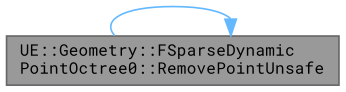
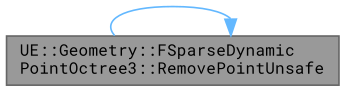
node "UE::Geometry::FSparseDynamic PointOctree0::RemovePointUnsafe": label "UE::Geometry::FSparseDynamic PointOctree0::RemovePointUnsafe" -> "UE::Geometry::FSparseDynamic PointOctree3::RemovePointUnsafe"
